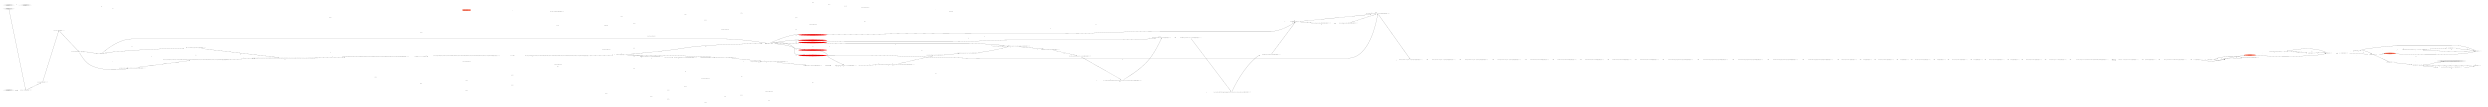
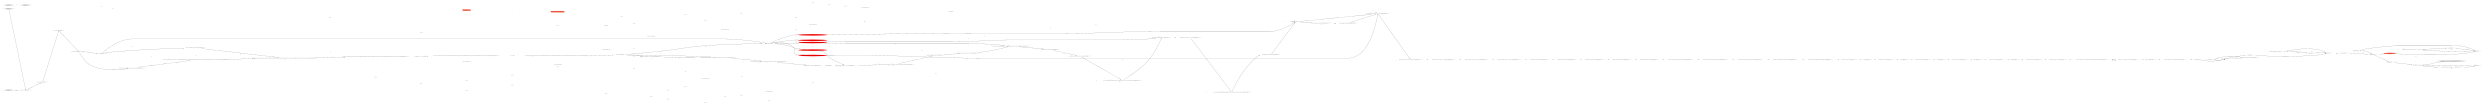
node "boolean withObservers@@@2@@@['0', '0', '1']": fillcolor white -> tomato
node "int i = 1@@@74@@@['0', '0', '1']": fillcolor tomato -> white
